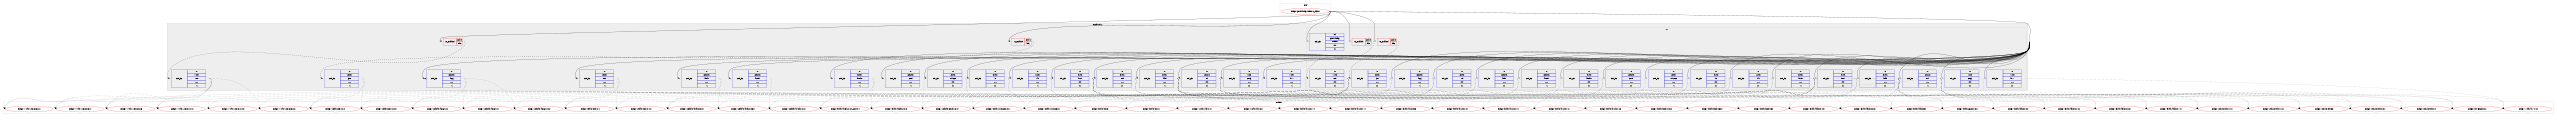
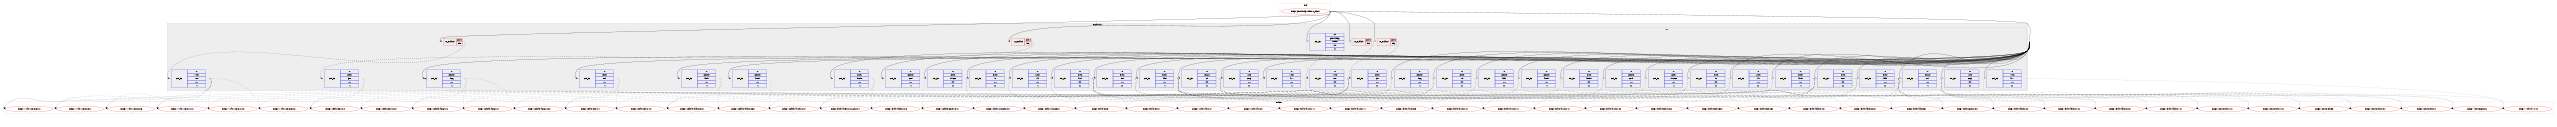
node "portage://curl/opengl-7.0-r2": label "portage://curl/opengl-7.0-r2" -> "portage://virtual/opengl-7.0-r2"
